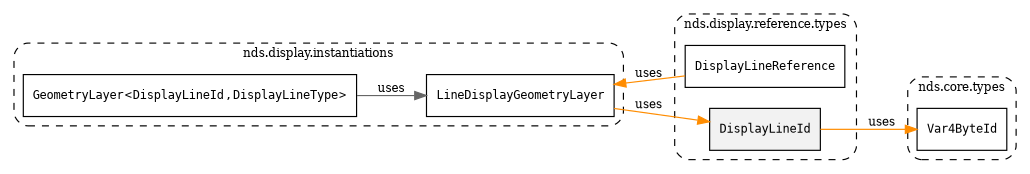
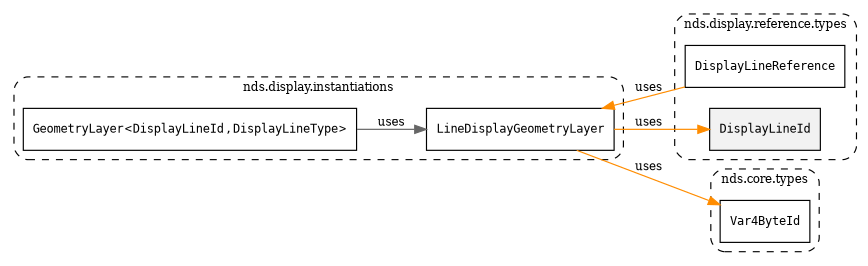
edge "DisplayLineId" -> "Var4ByteId": now "LineDisplayGeometryLayer" -> "Var4ByteId"
